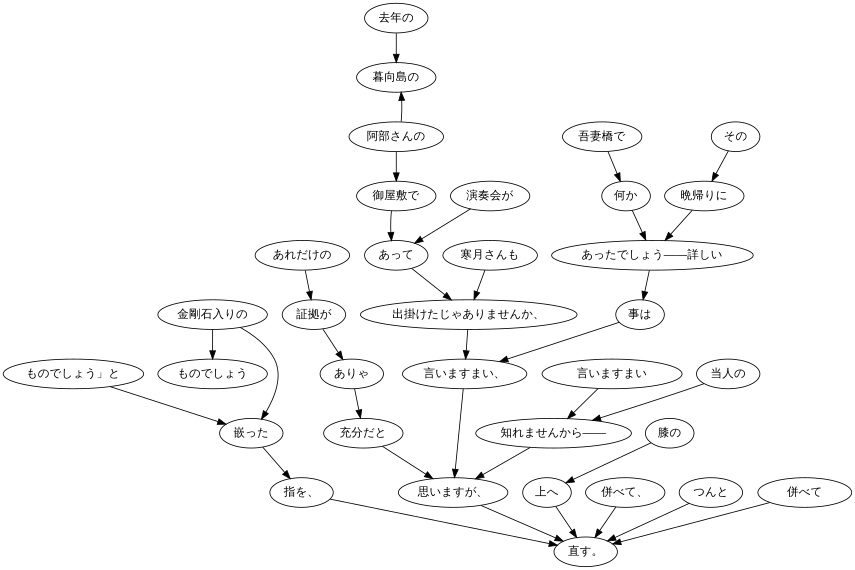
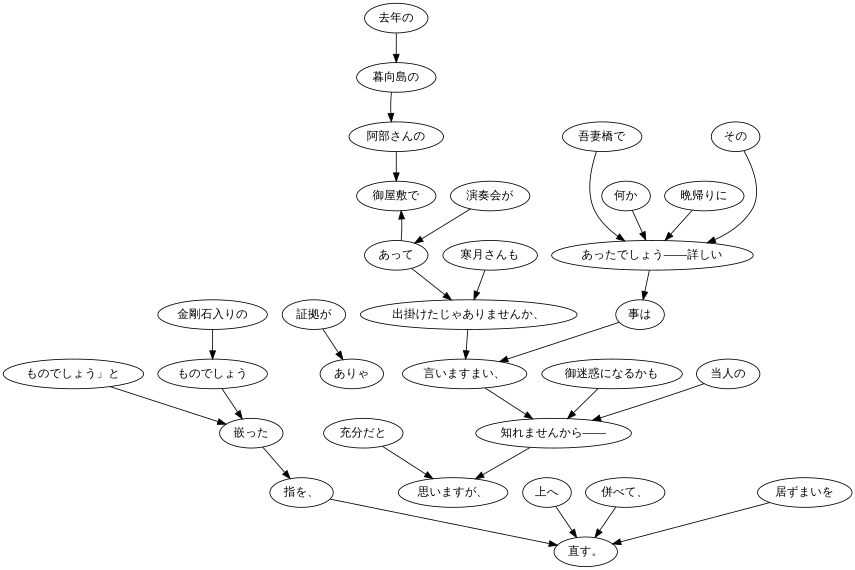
edge "阿部さんの" -> "暮向島の": reversed
edge "その" -> "晩帰りに": now "その" -> "あったでしょう——詳しい"
edge "吾妻橋で" -> "何か": now "吾妻橋で" -> "あったでしょう——詳しい"
edge "御屋敷で" -> "あって": reversed
node "あれだけの": removed
edge "金剛石入りの" -> "嵌った": now "ものでしょう" -> "嵌った"
node "言いますまい": label "言いますまい" -> "御迷惑になるかも"
edge "ありゃ" -> "充分だと": removed
edge "言いますまい、" -> "思いますが、": now "言いますまい、" -> "知れませんから——"
node "膝の": removed
node "つんと": removed
node "併べて": label "併べて" -> "居ずまいを"
edge "思いますが、" -> "直す。": removed
